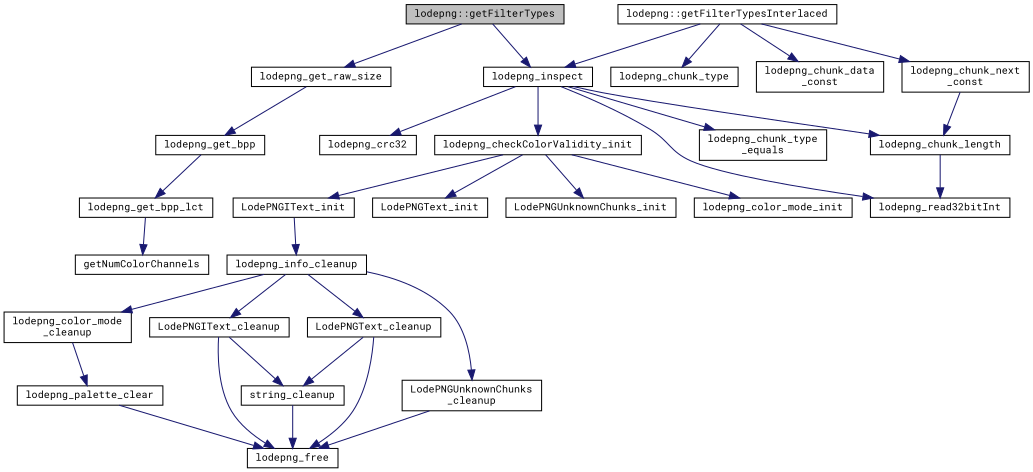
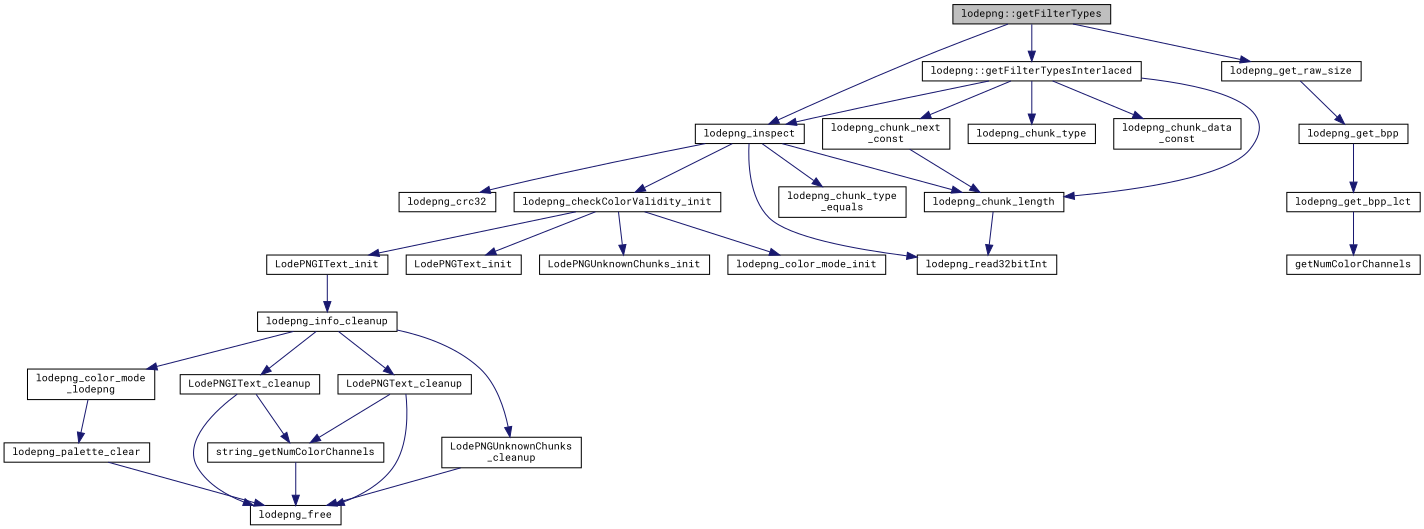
edge "lodepng::getFilterTypes" -> "lodepng::getFilterTypesInterlaced": added
edge "lodepng::getFilterTypesInterlaced" -> "lodepng_chunk_length": added
node "lodepng_color_mode _cleanup": label "lodepng_color_mode _cleanup" -> "lodepng_color_mode _lodepng"
node "string_cleanup": label "string_cleanup" -> "string_getNumColorChannels"
